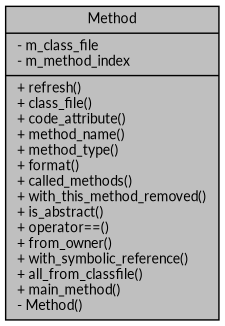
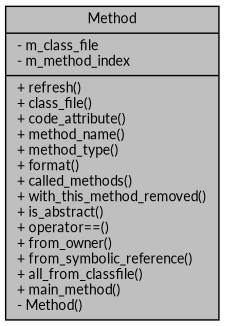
node "Method": text "+ with_symbolic_reference()" -> "+ from_symbolic_reference()"
